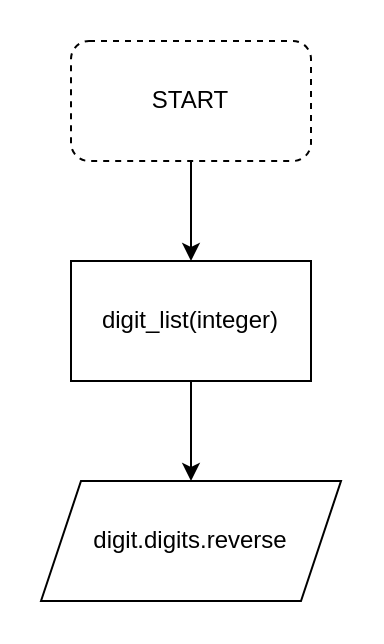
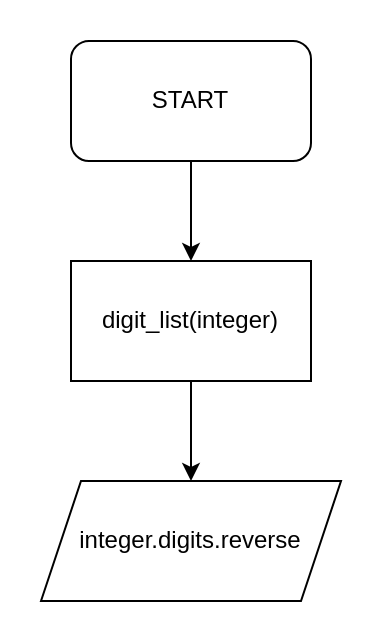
node "START": style dashed -> solid
node "digit.digits.reverse": label "digit.digits.reverse" -> "integer.digits.reverse"
